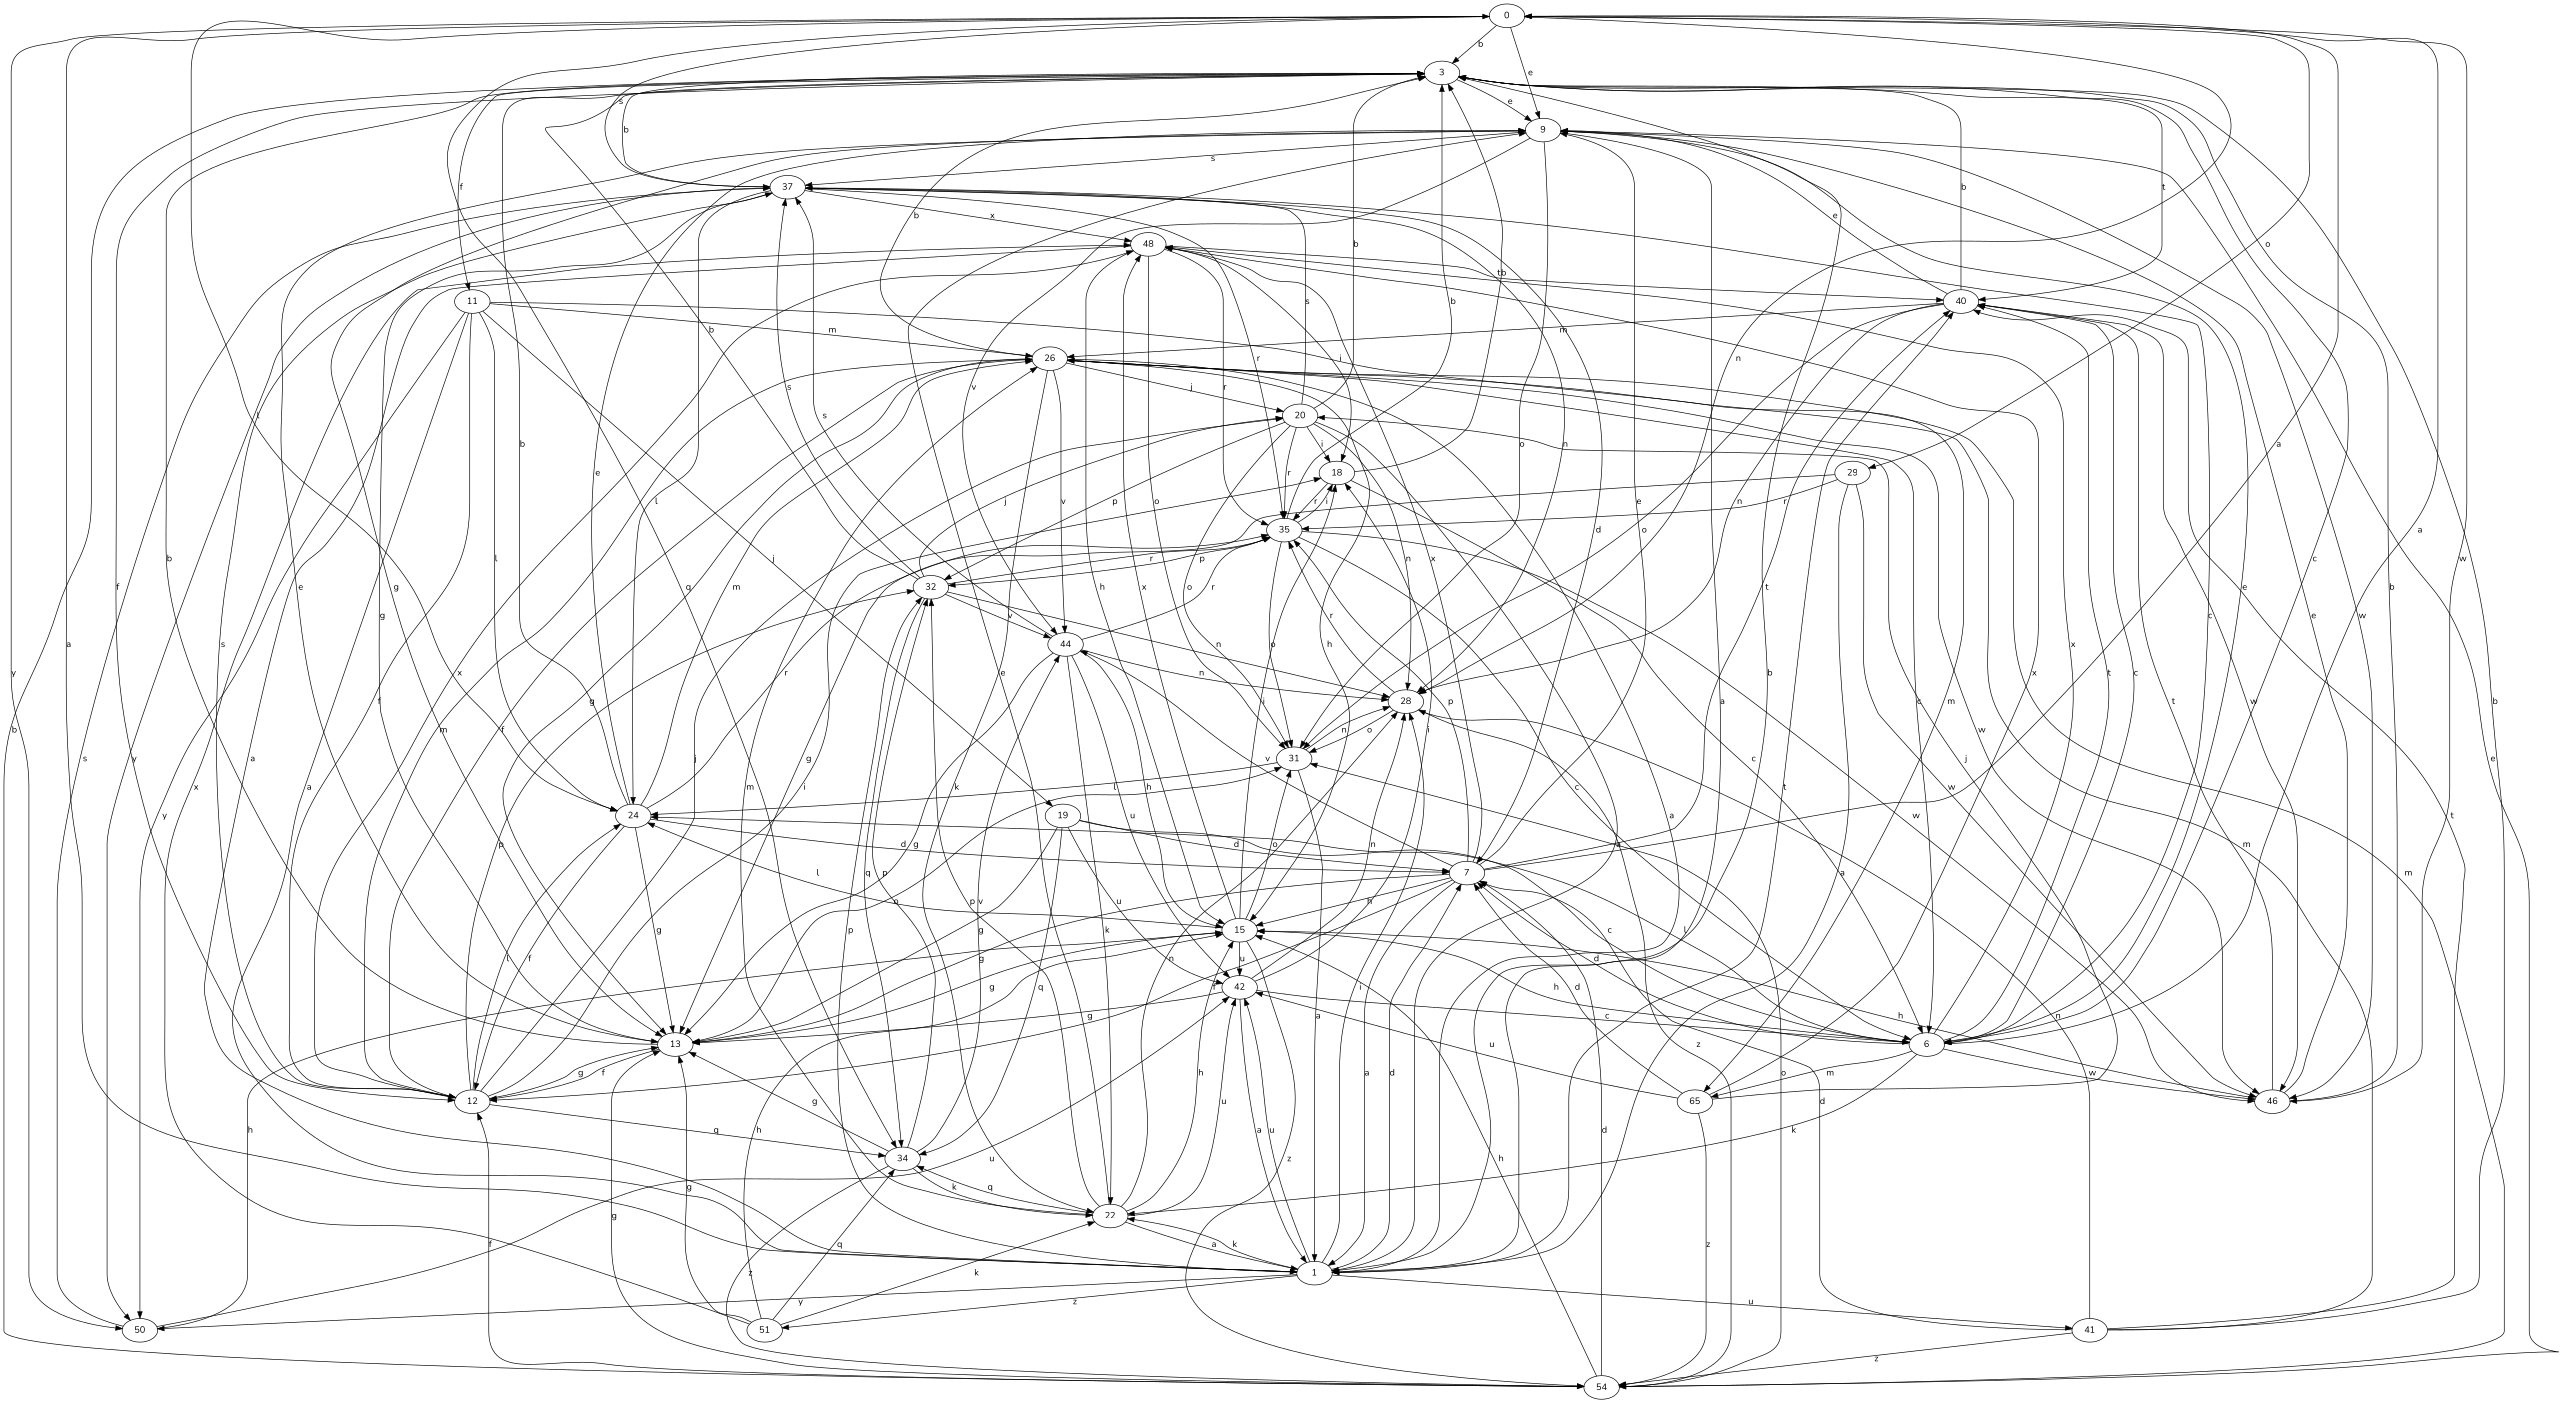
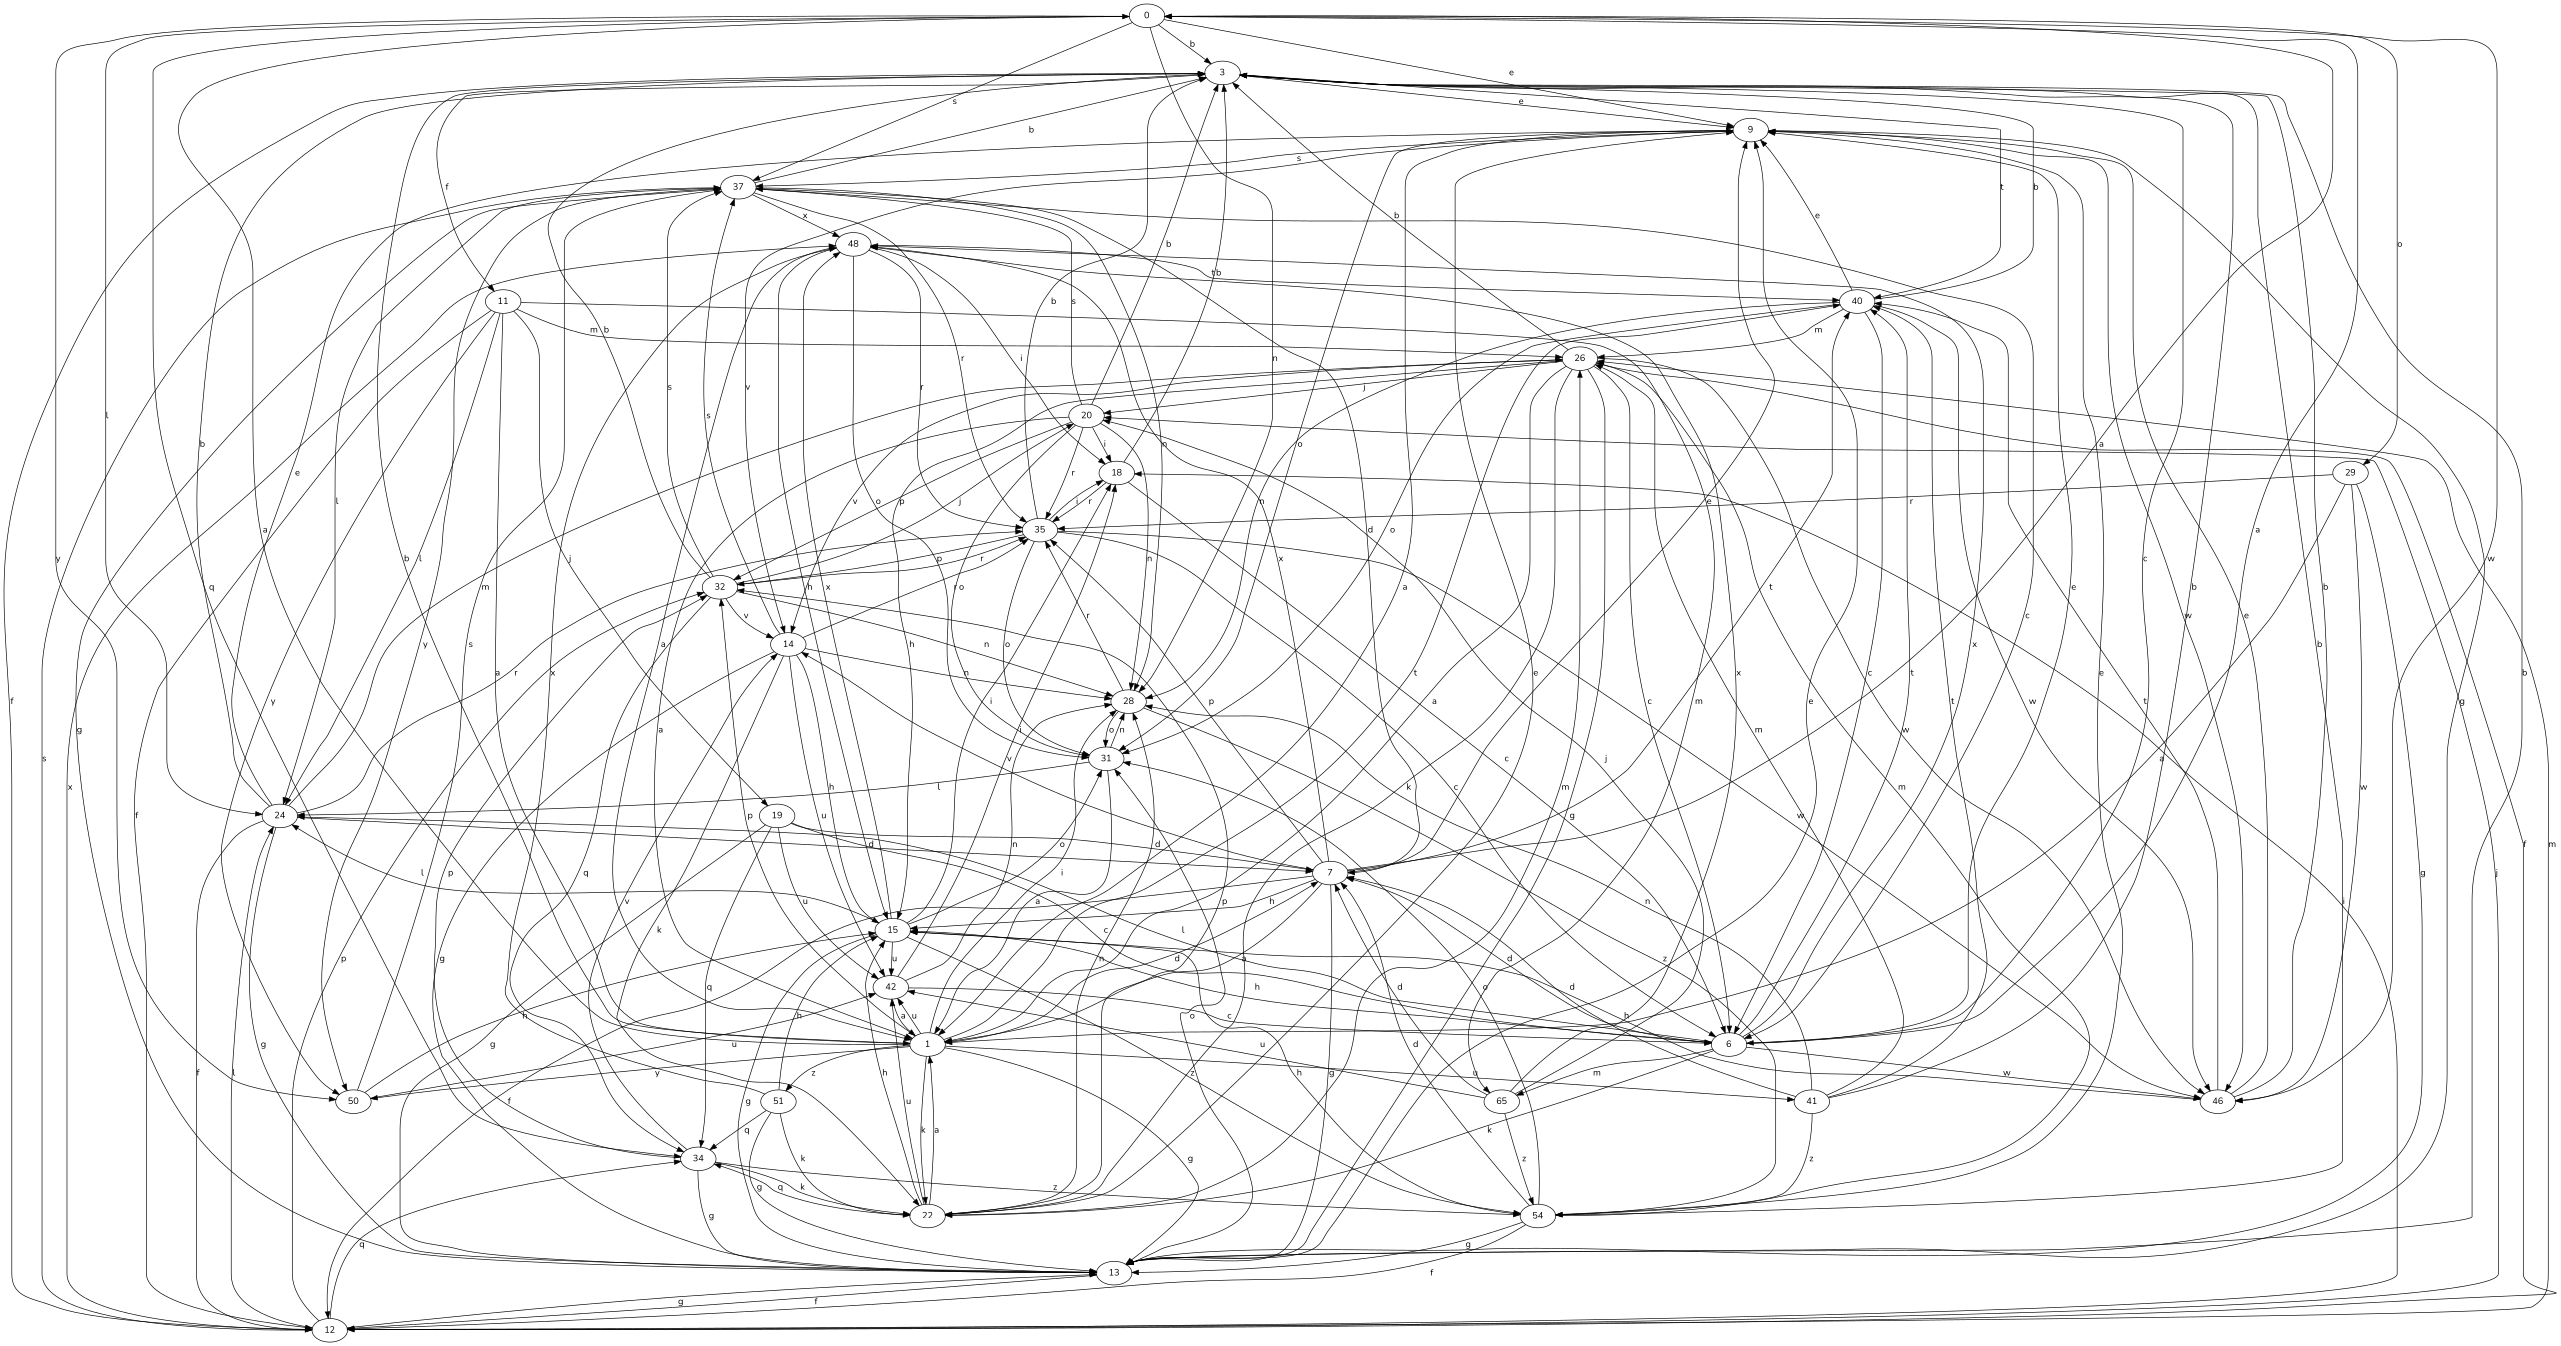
node "44": label "44" -> "14"
edge "42" -> "13": now "1" -> "13"
